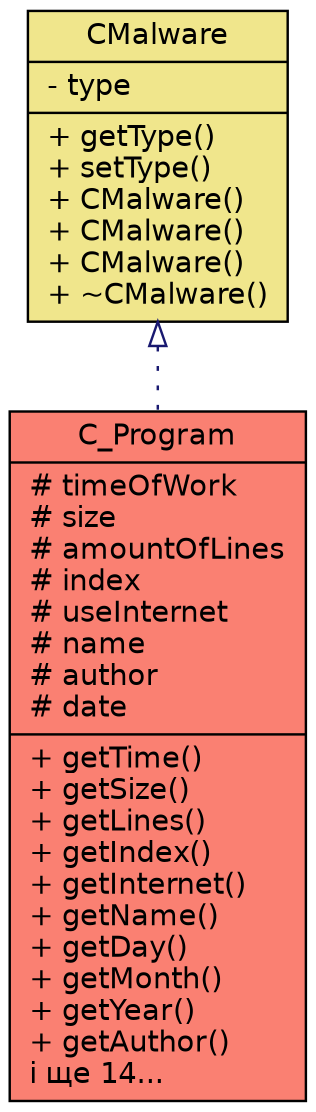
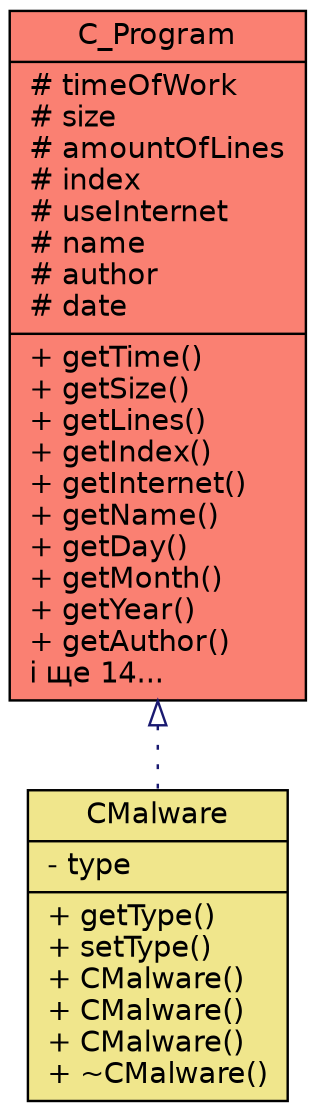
edge "C_Program" -> "CMalware": reversed
